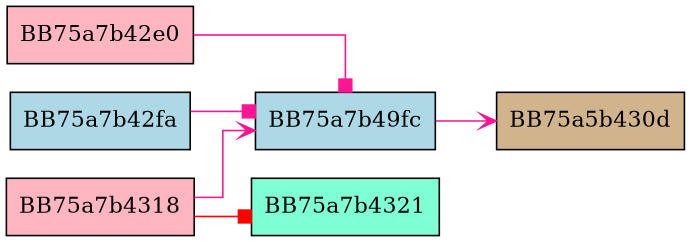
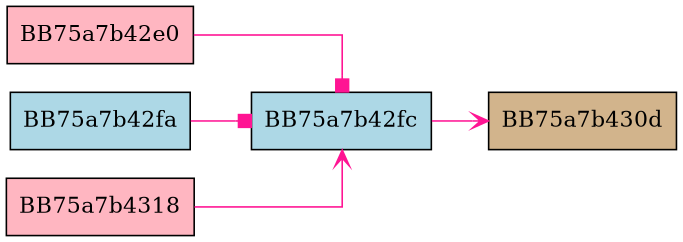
node "BB75a7b49fc": label "BB75a7b49fc" -> "BB75a7b42fc"
node "BB75a5b430d": label "BB75a5b430d" -> "BB75a7b430d"
node "BB75a7b4321": removed
